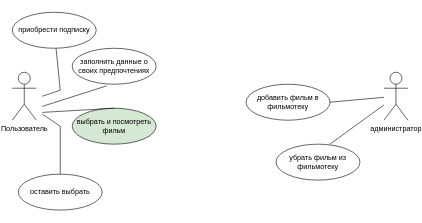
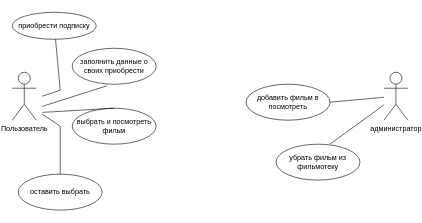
node "приобрести подписку": size 84x36 -> 84x27
node "заполнить данные о своих предпочтениях": label "заполнить данные о своих предпочтениях" -> "заполнить данные о своих приобрести"
node "добавить фильм в фильмотеку": label "добавить фильм в фильмотеку" -> "добавить фильм в посмотреть"
node "выбрать и посмотреть фильм": fillcolor #d5e8d4 -> #ffffff
